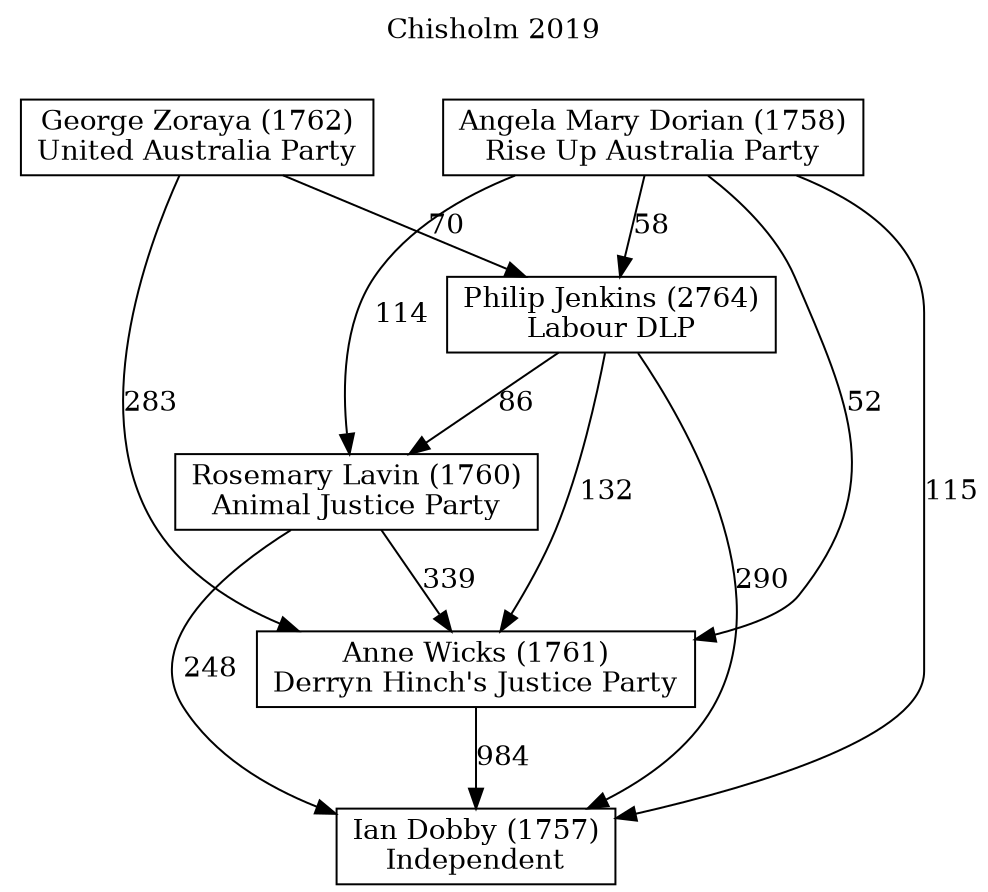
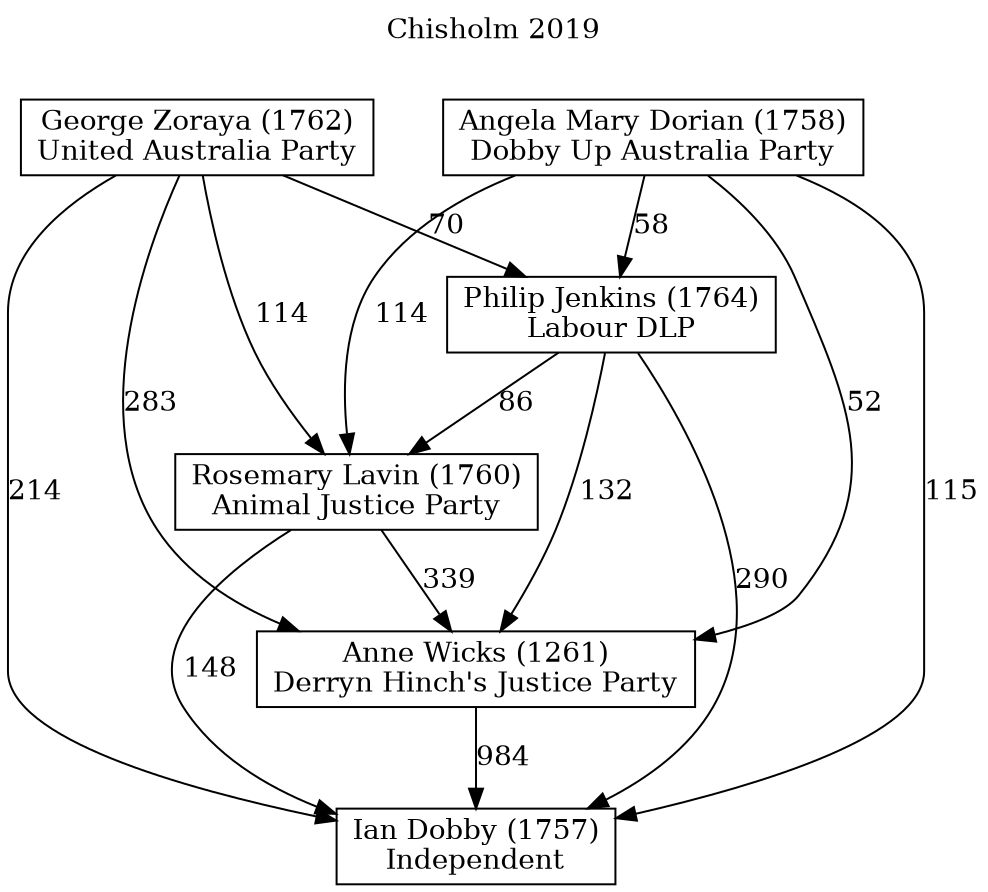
node "Angela Mary Dorian (1758) Rise Up Australia Party": label "Angela Mary Dorian (1758) Rise Up Australia Party" -> "Angela Mary Dorian (1758) Dobby Up Australia Party"
edge "George Zoraya (1762) United Australia Party" -> "Rosemary Lavin (1760) Animal Justice Party": added, label "114"
node "Philip Jenkins (2764) Labour DLP": label "Philip Jenkins (2764) Labour DLP" -> "Philip Jenkins (1764) Labour DLP"
edge "George Zoraya (1762) United Australia Party" -> "Ian Dobby (1757) Independent": added, label "214"
edge "Rosemary Lavin (1760) Animal Justice Party" -> "Ian Dobby (1757) Independent": label "248" -> "148"
node "Anne Wicks (1761) Derryn Hinch's Justice Party": label "Anne Wicks (1761) Derryn Hinch's Justice Party" -> "Anne Wicks (1261) Derryn Hinch's Justice Party"
